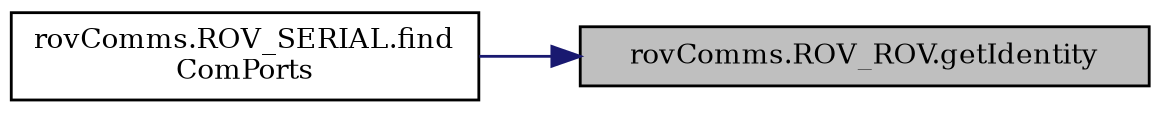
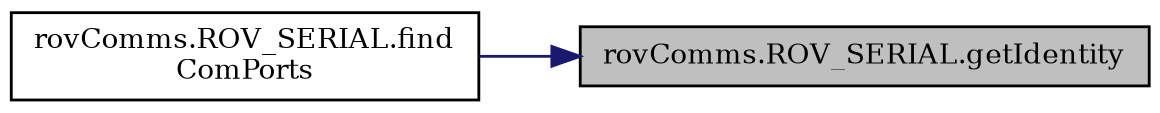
node "rovComms.ROV_ROV.getIdentity": label "rovComms.ROV_ROV.getIdentity" -> "rovComms.ROV_SERIAL.getIdentity"
